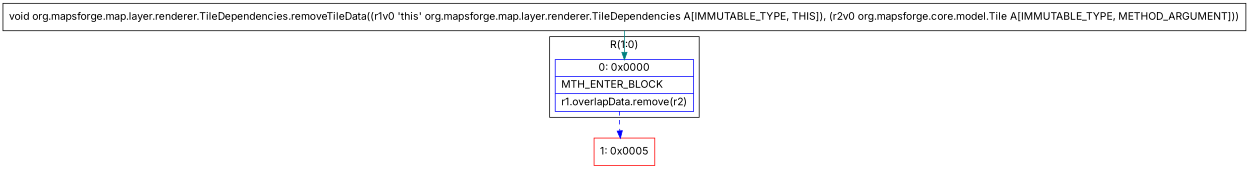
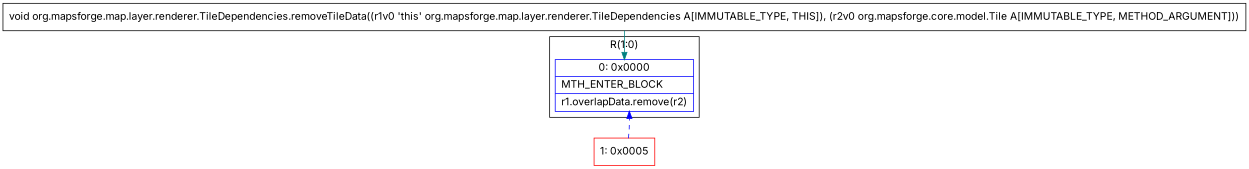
edge "0: 0x0000" -> "1: 0x0005": reversed
